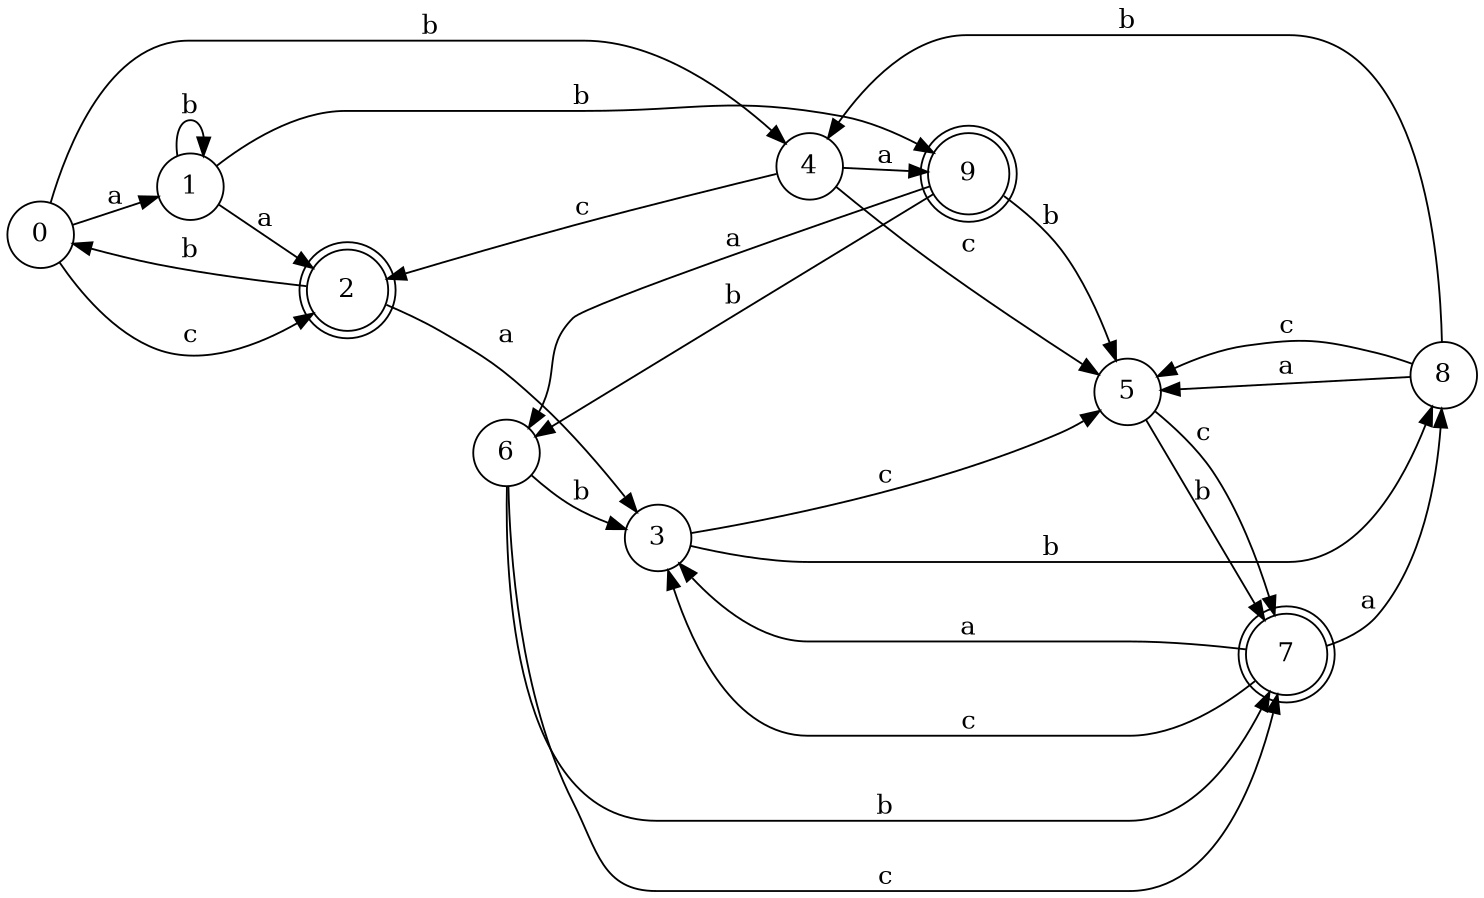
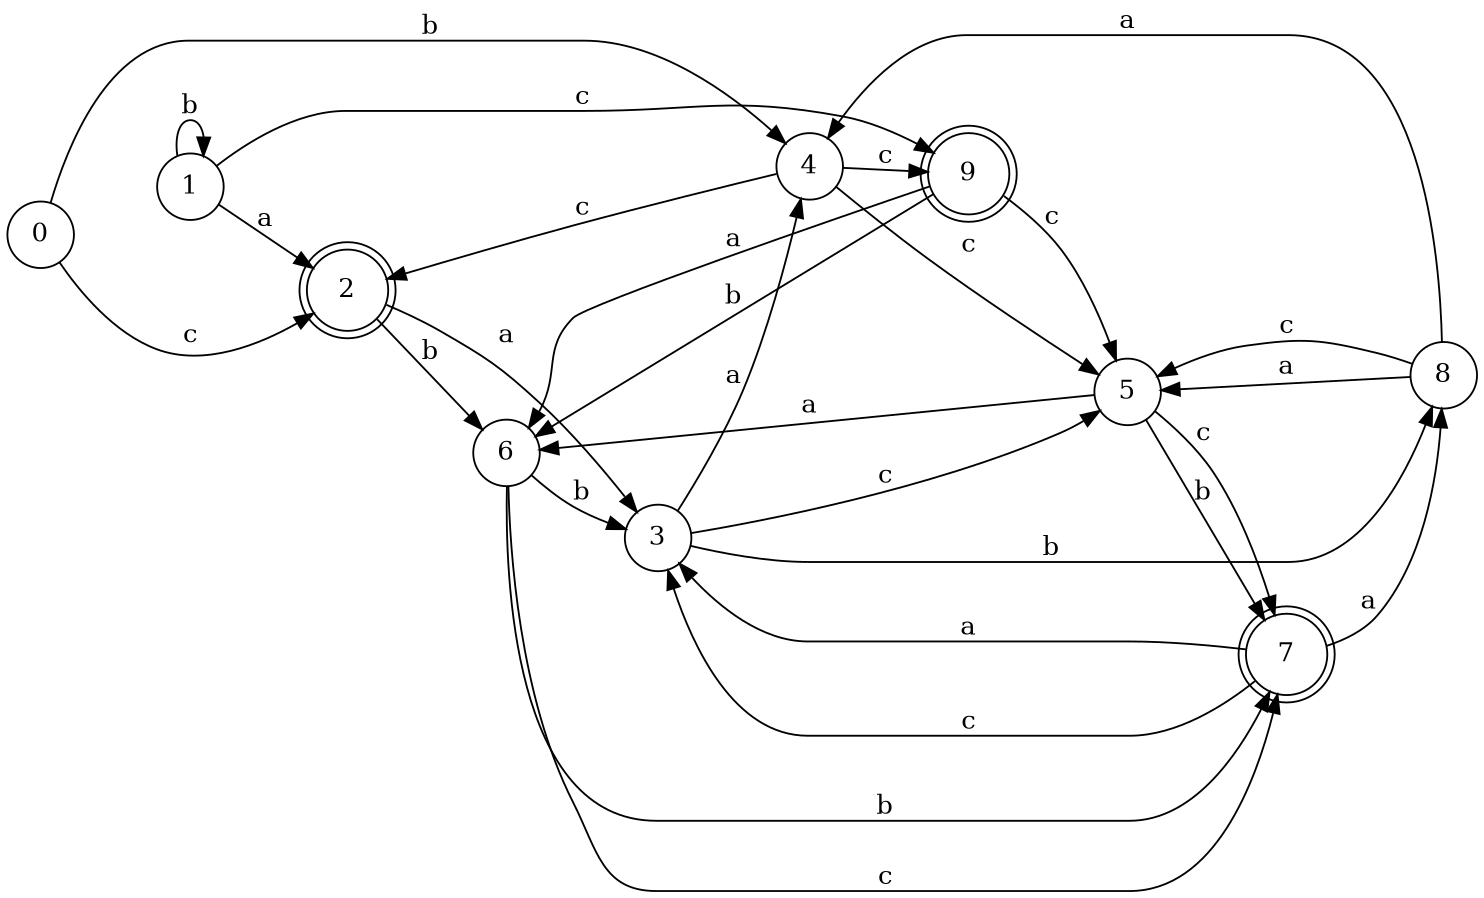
edge "8" -> "4": label "b" -> "a"
edge "1" -> "9": label "b" -> "c"
edge "4" -> "9": label "a" -> "c"
edge "0" -> "1": removed, label "a"
edge "9" -> "5": label "b" -> "c"
edge "2" -> "0": now "2" -> "6"
edge "3" -> "4": added, label "a"
edge "5" -> "6": added, label "a"
